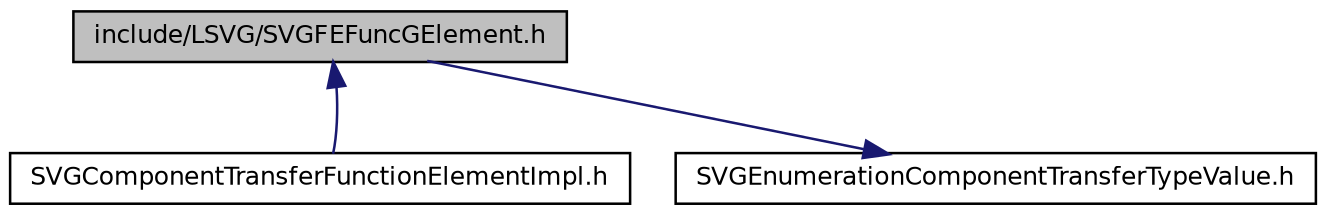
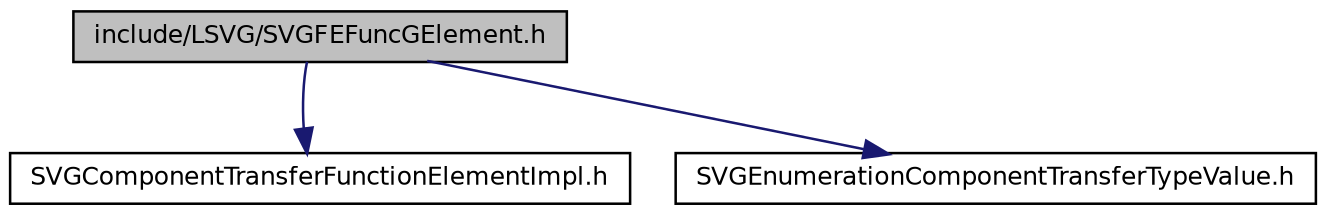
edge "SVGComponentTransferFunctionElementImpl.h" -> "include/LSVG/SVGFEFuncGElement.h": reversed
